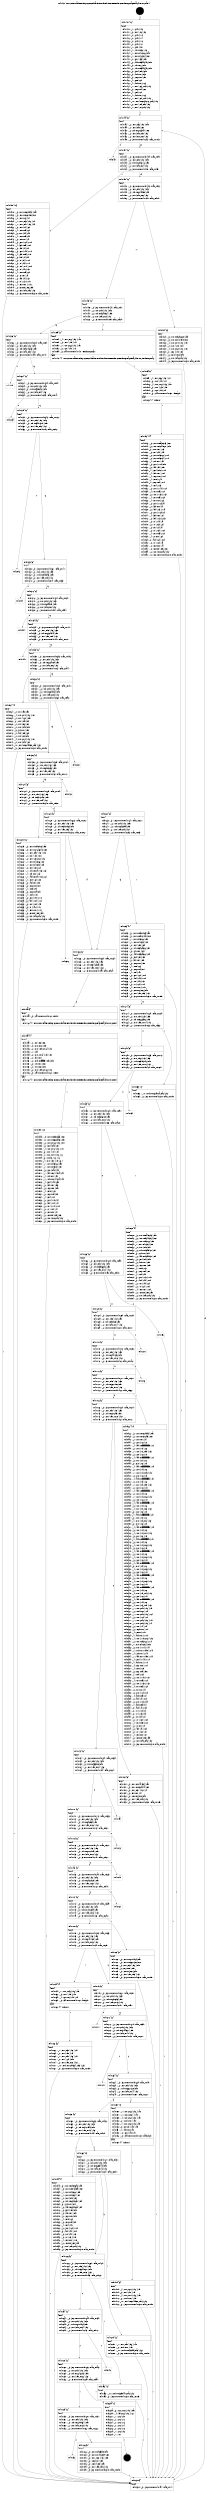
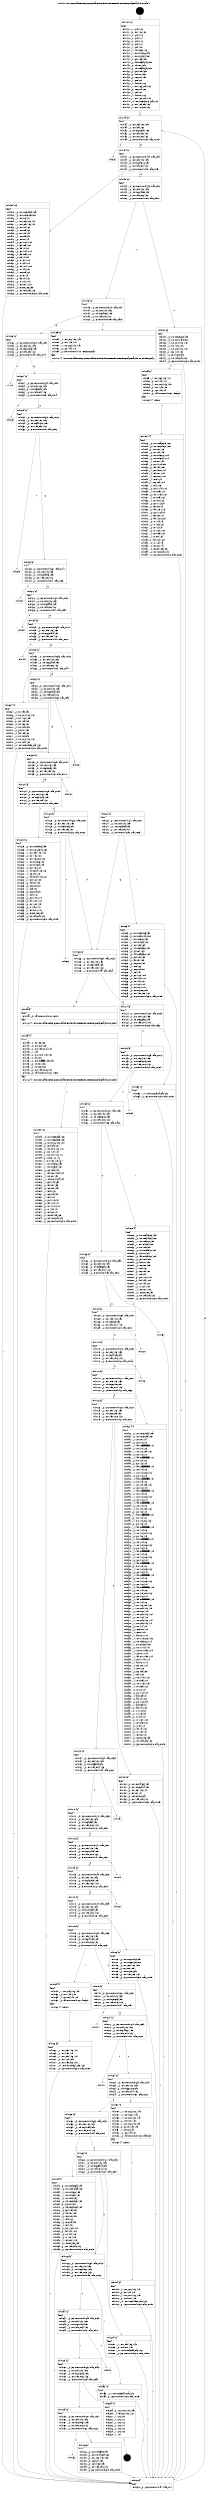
edge "0x401ee9 [22]" -> "0x401eff [22]": now "0x401d2b [36]" -> "0x401eff [22]"
edge "0x4022f3 [91]" -> "0x401674 [28]": now "0x401658 [28]" -> "0x401674 [28]"
node "0x402151": removed
